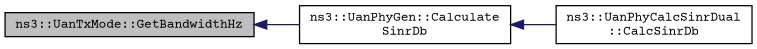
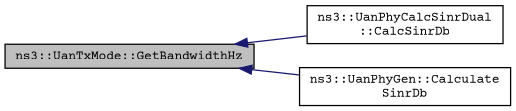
edge "ns3::UanPhyCalcSinrDual ::CalcSinrDb" -> "ns3::UanPhyGen::Calculate SinrDb": now "ns3::UanPhyCalcSinrDual ::CalcSinrDb" -> "ns3::UanTxMode::GetBandwidthHz"
